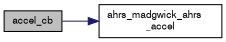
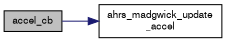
node "ahrs_madgwick_ahrs _accel": label "ahrs_madgwick_ahrs _accel" -> "ahrs_madgwick_update _accel"
